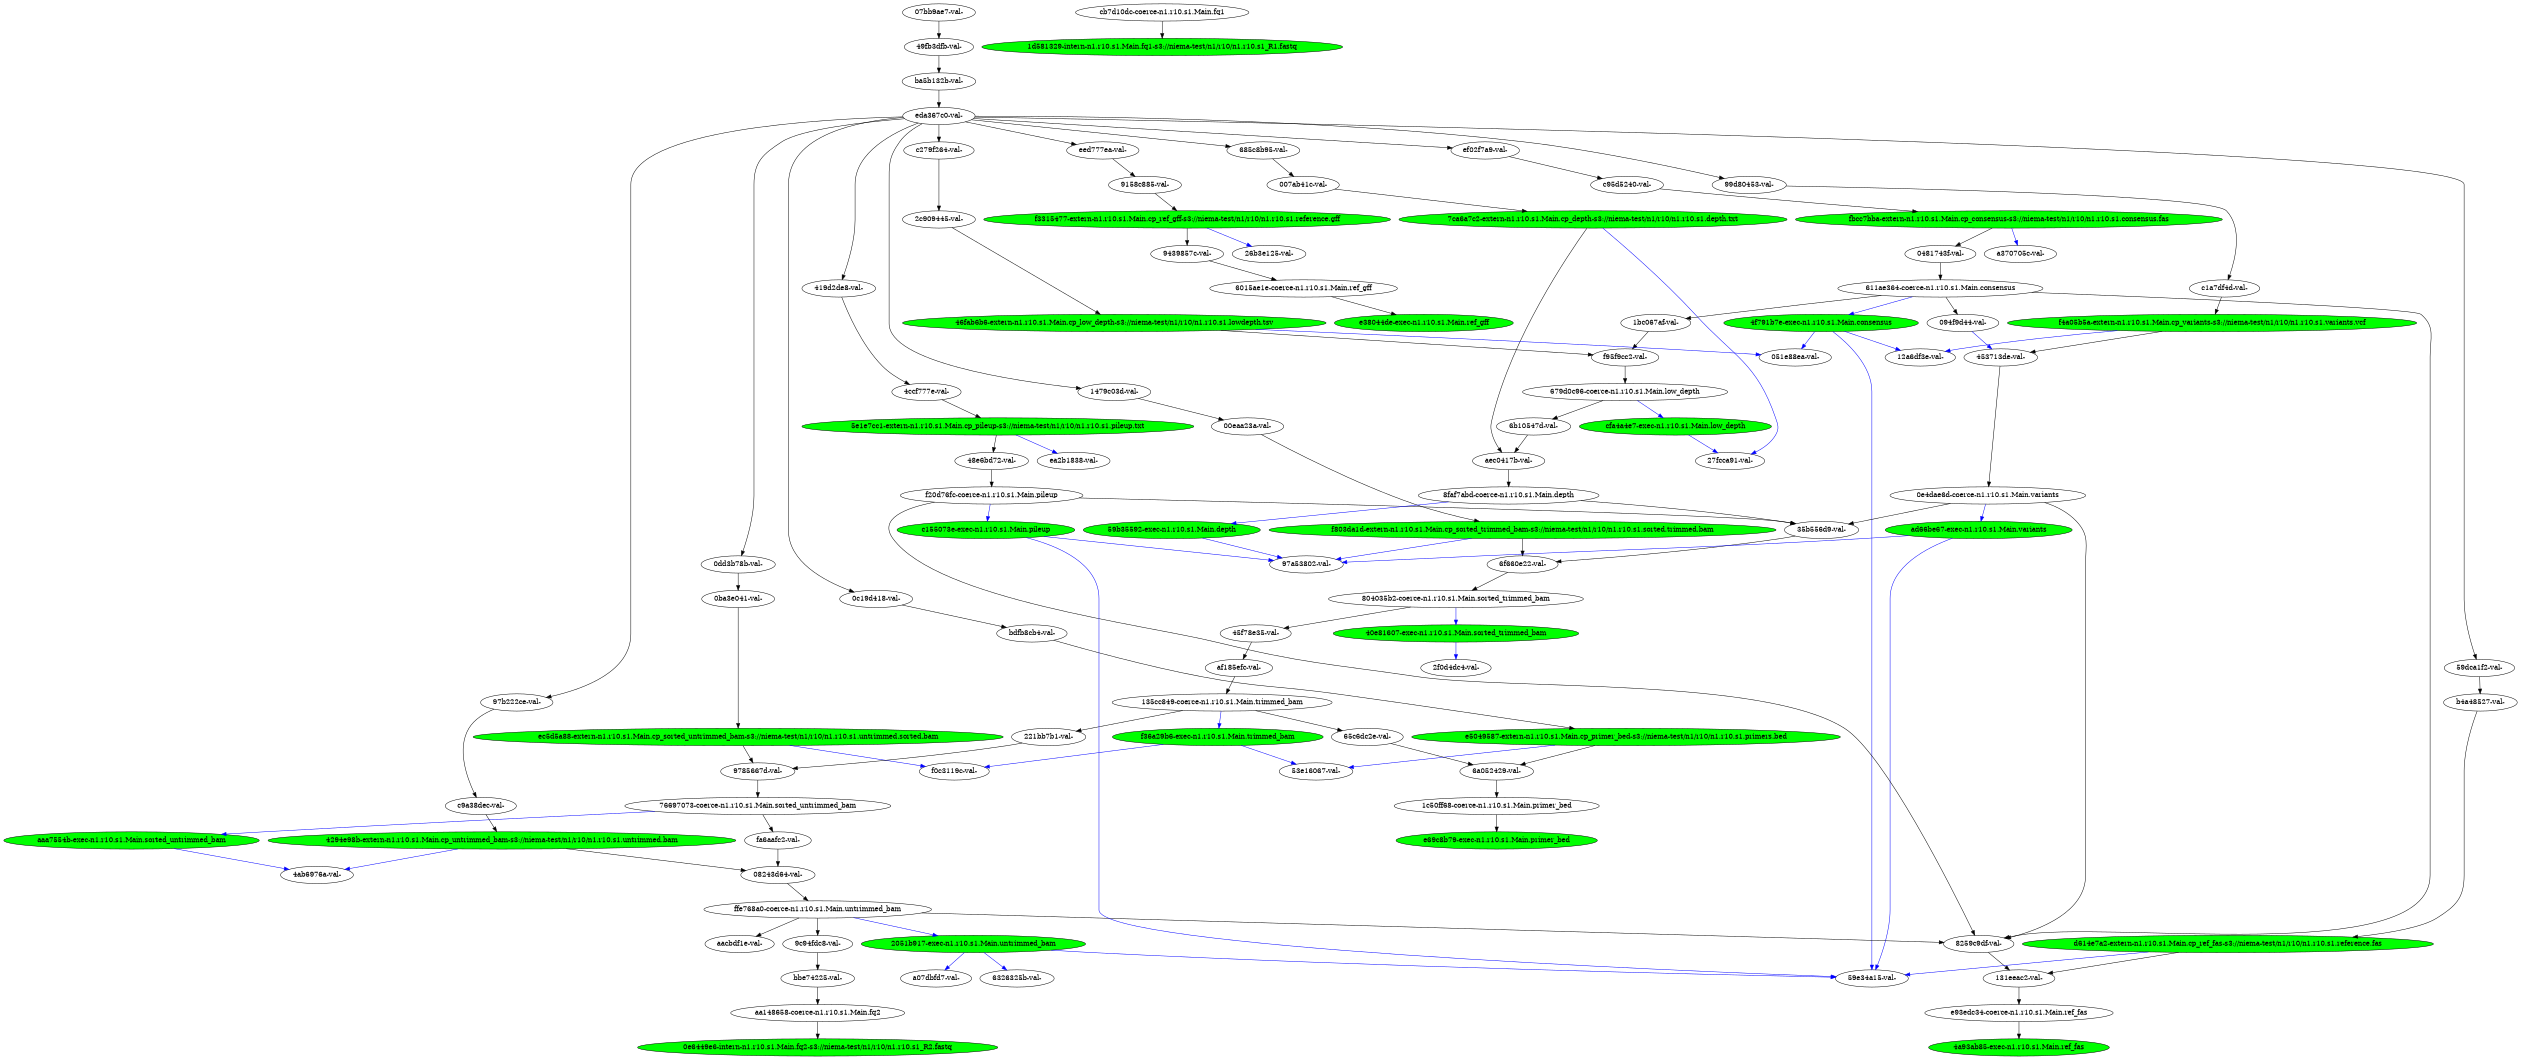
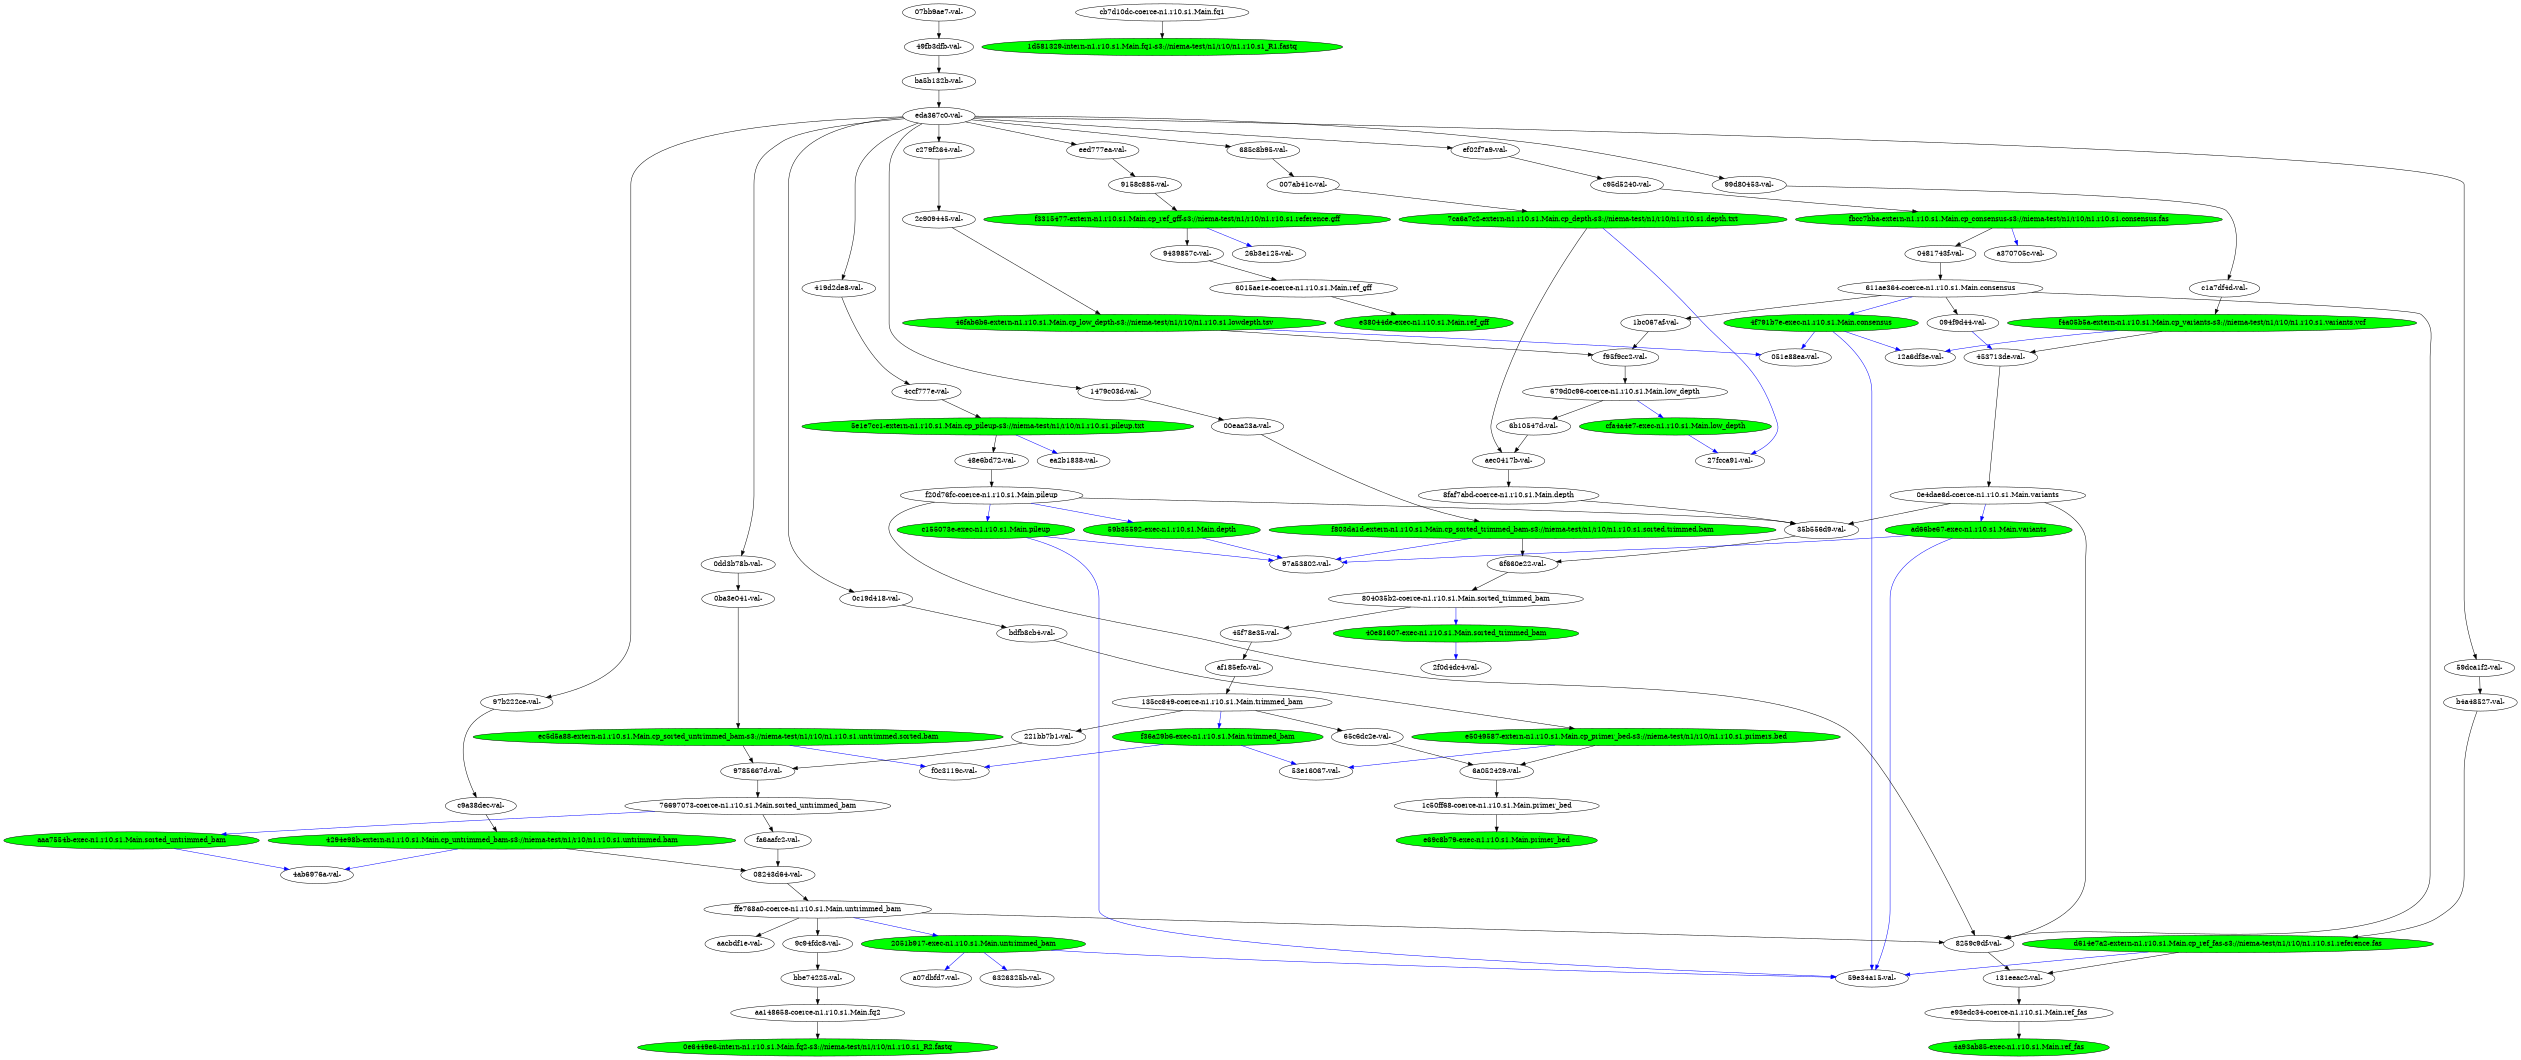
edge "8faf7abd-coerce-n1.r10.s1.Main.depth" -> "59b35592-exec-n1.r10.s1.Main.depth": now "f20d76fc-coerce-n1.r10.s1.Main.pileup" -> "59b35592-exec-n1.r10.s1.Main.depth"
